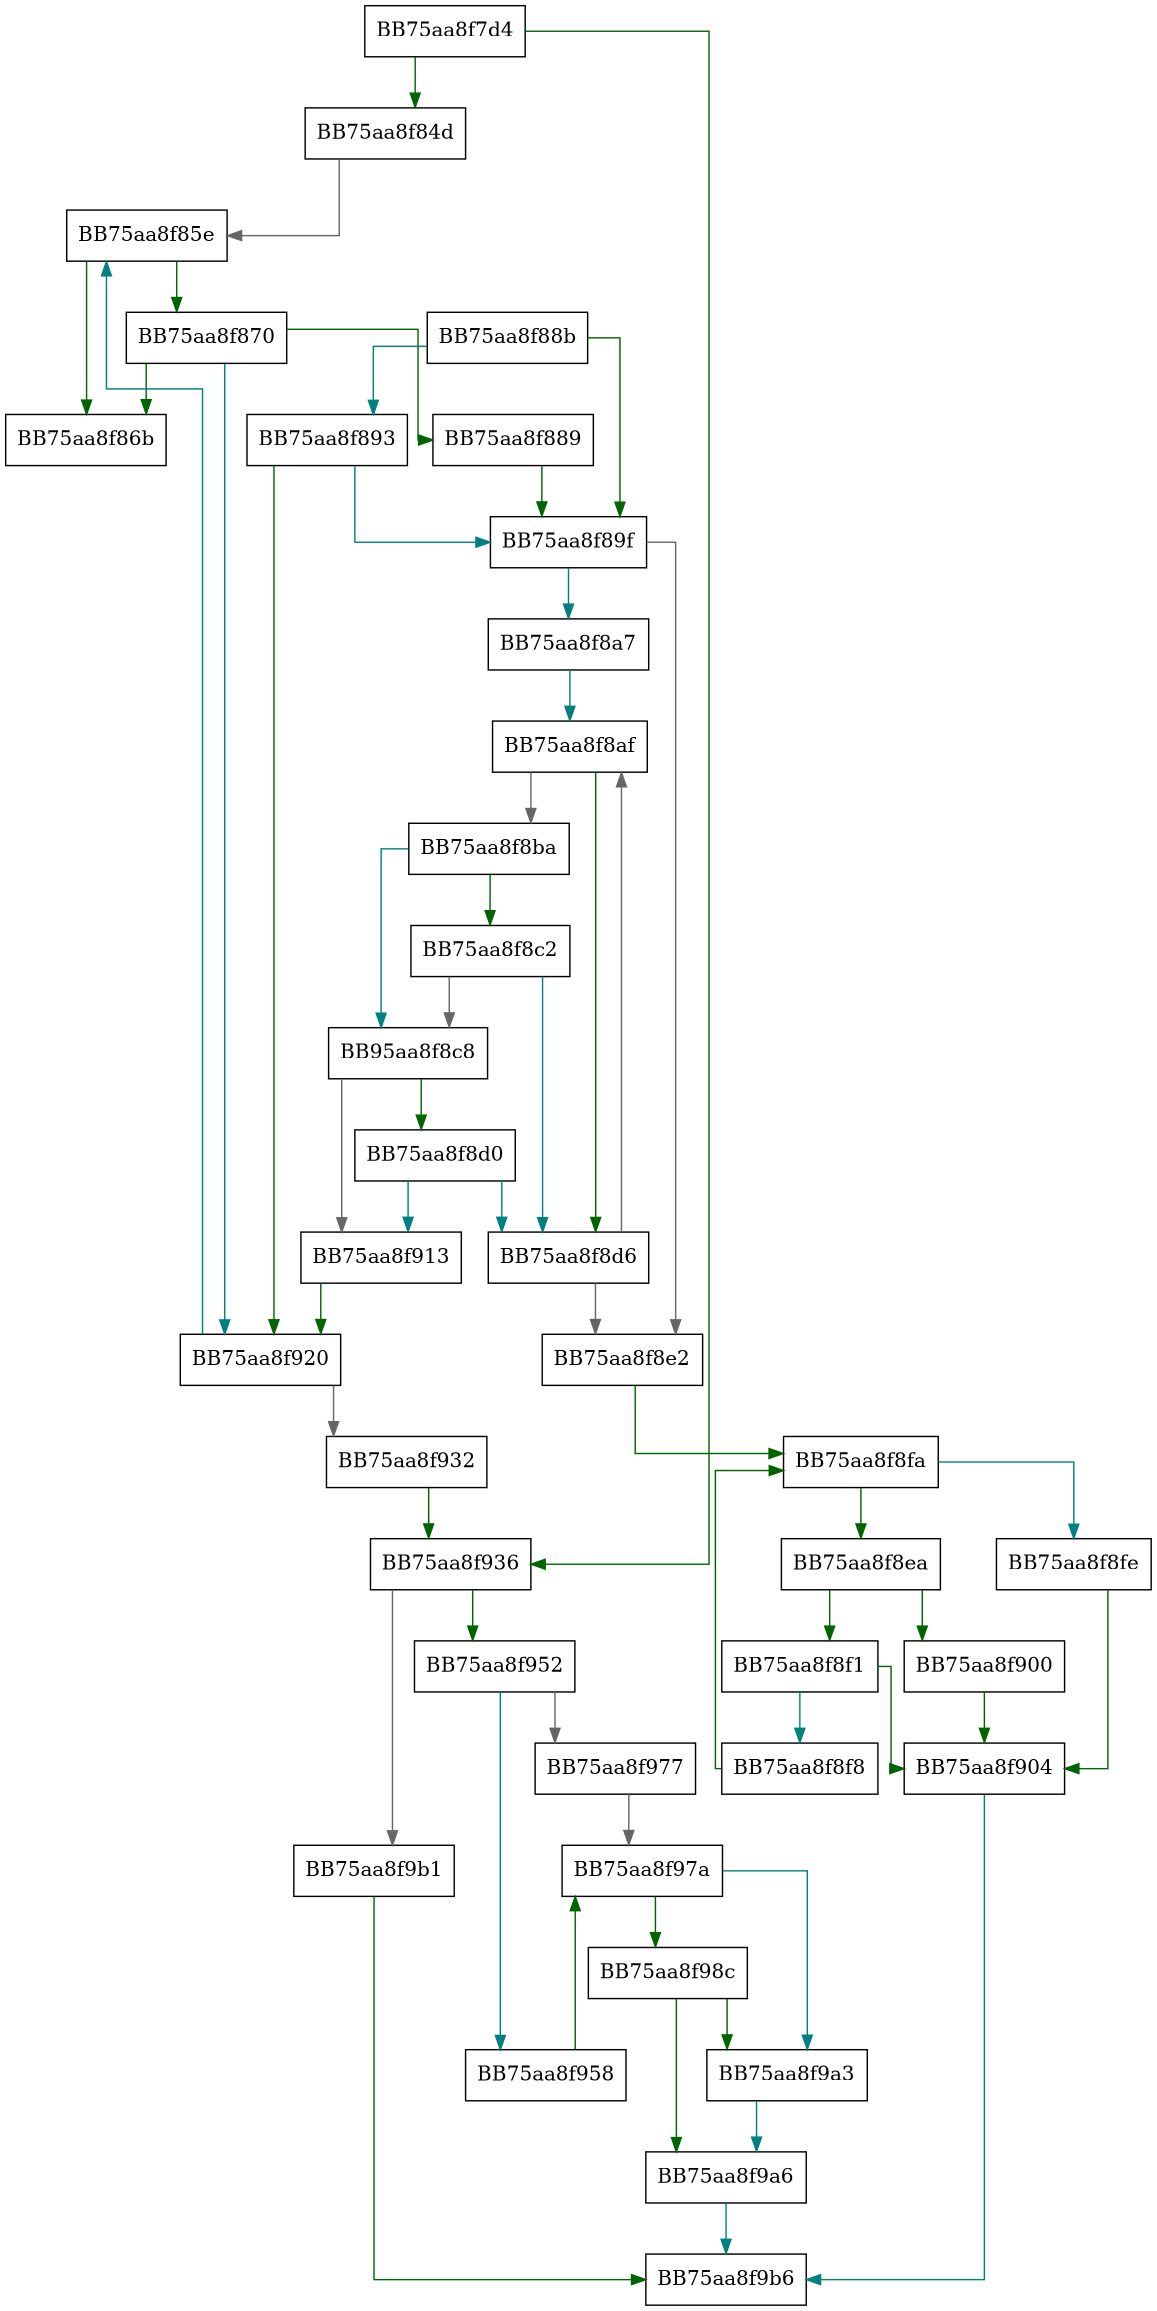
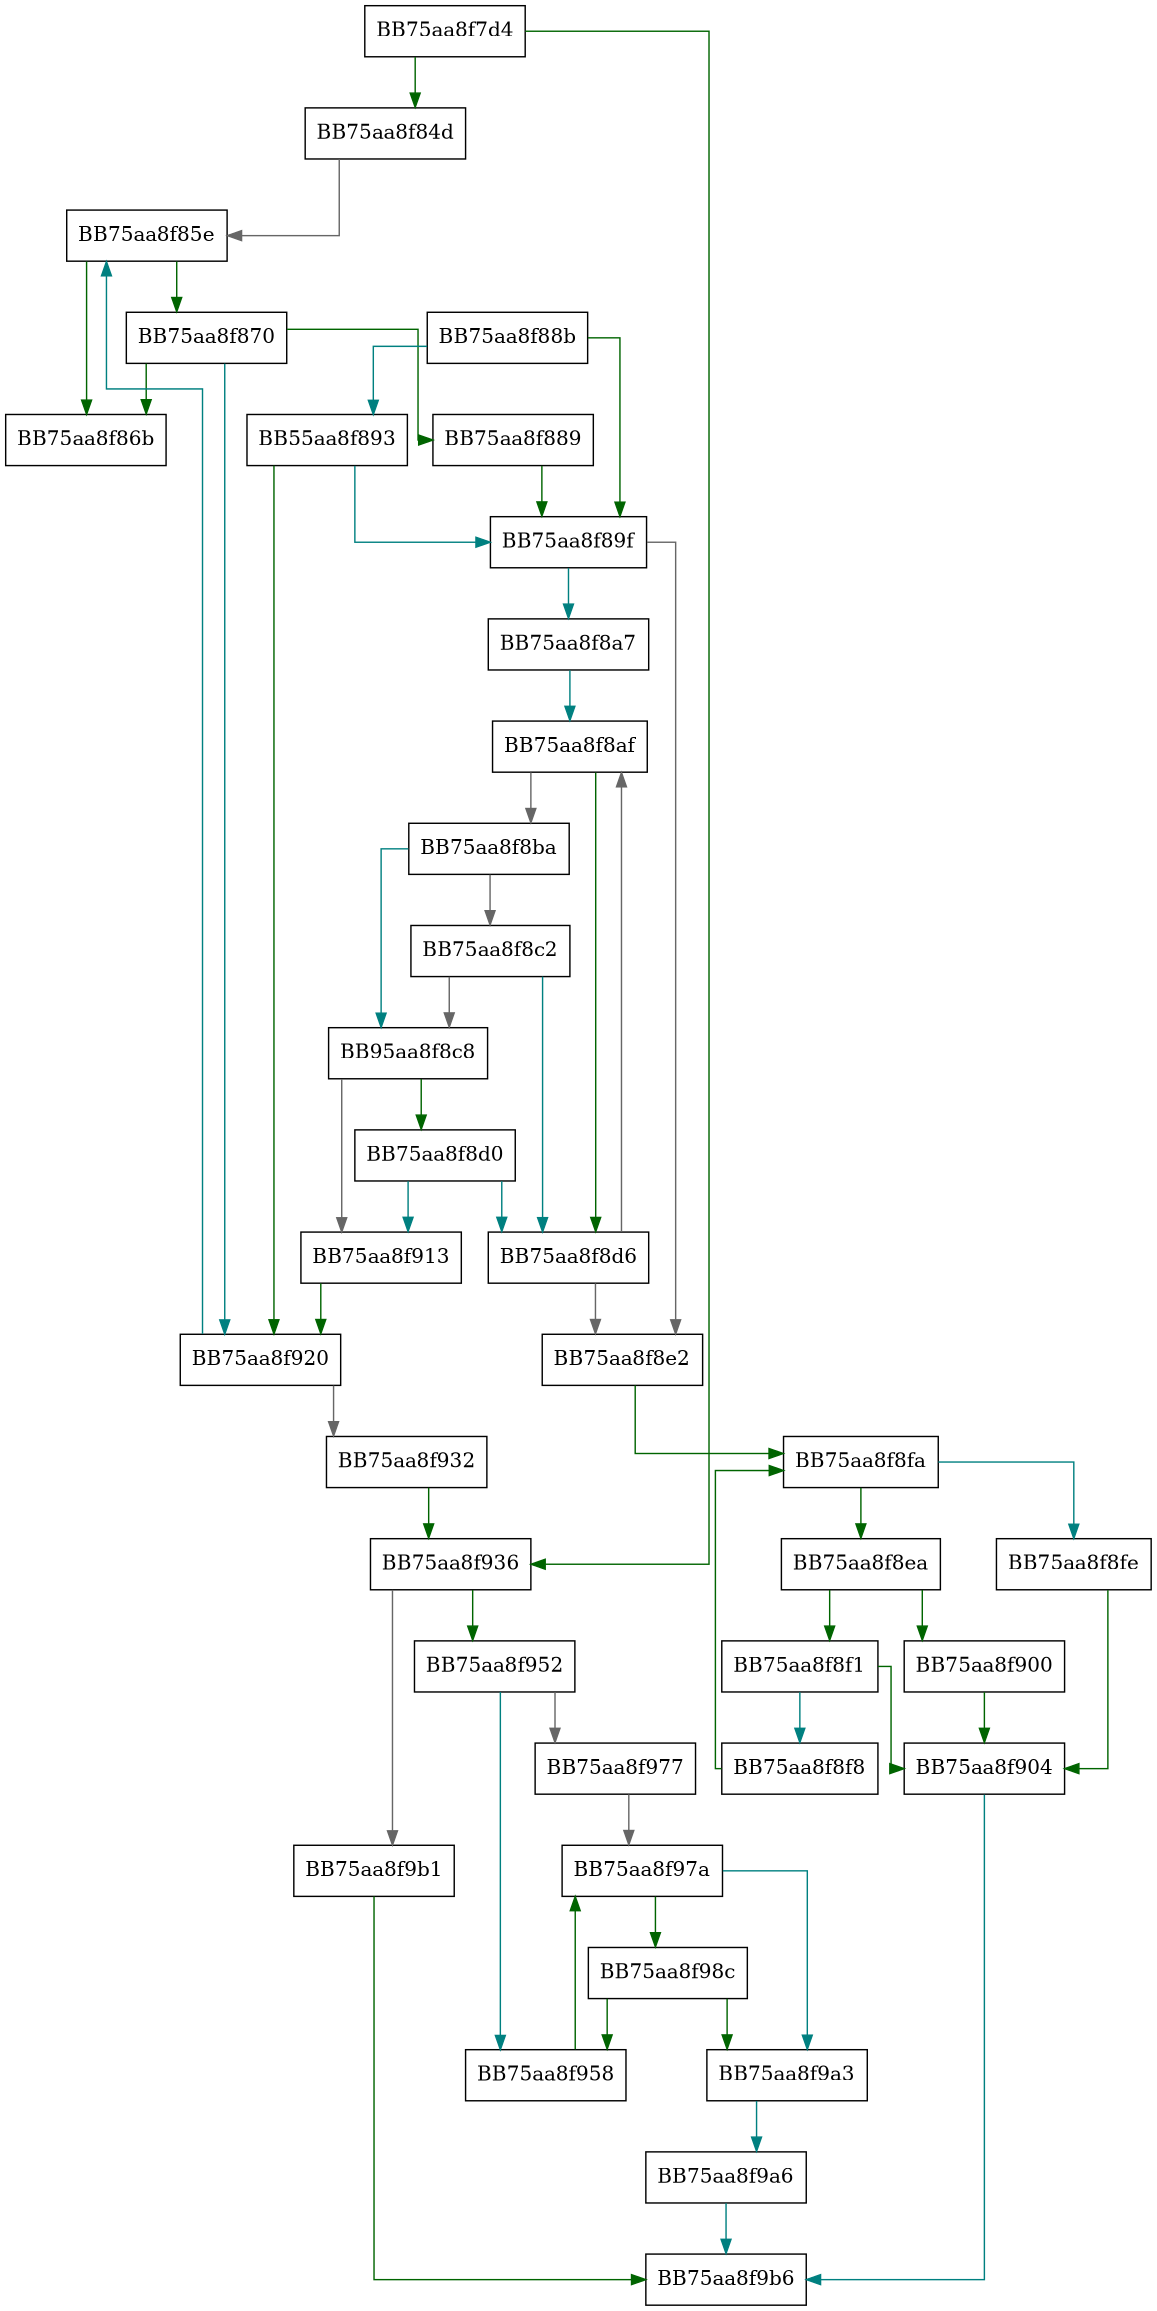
node "BB75aa8f893": label "BB75aa8f893" -> "BB55aa8f893"
edge "BB75aa8f8ba" -> "BB75aa8f8c2": color darkgreen -> gray40
edge "BB75aa8f98c" -> "BB75aa8f9a6": now "BB75aa8f98c" -> "BB75aa8f958"
